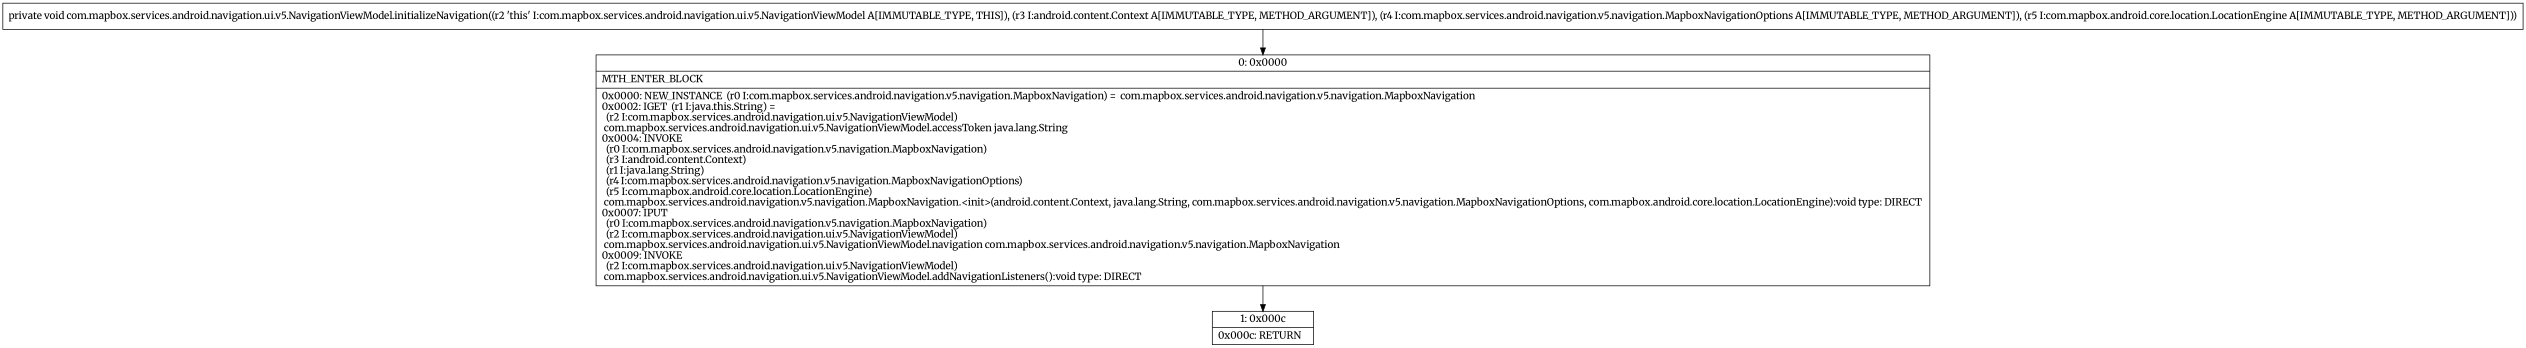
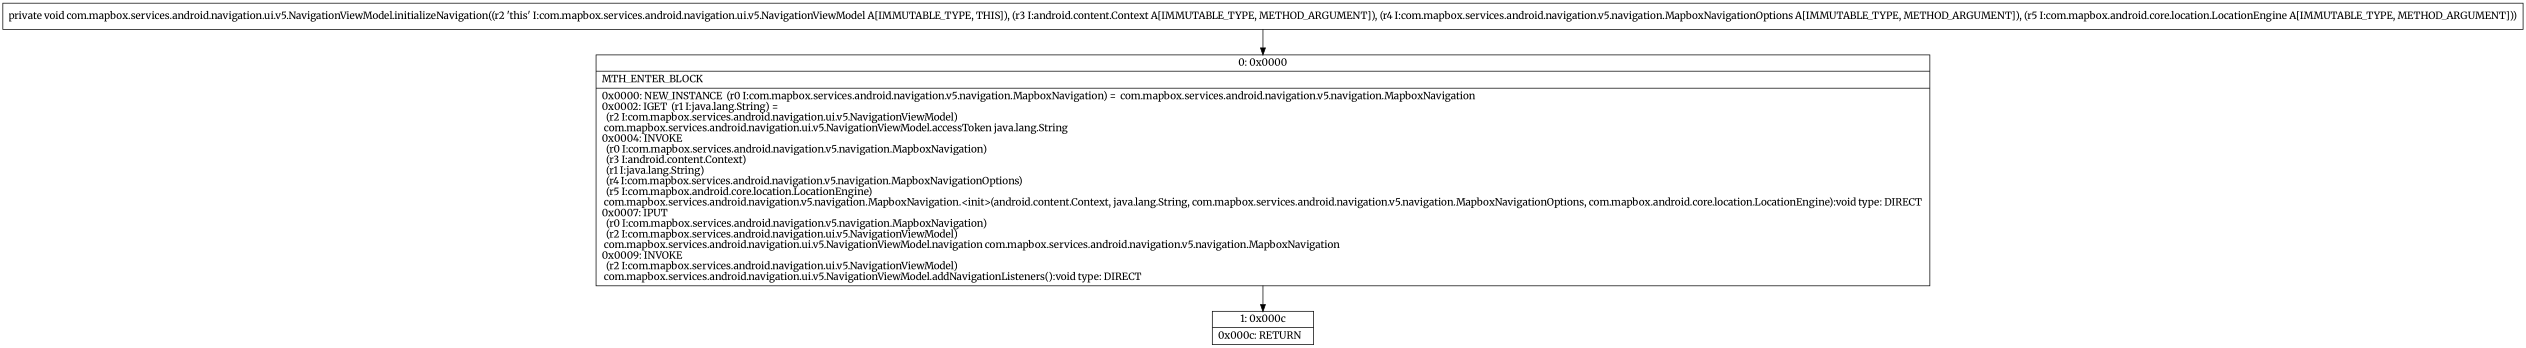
node "0: 0x0000": text "0x0002: IGET  (r1 I:java.this.String) =" -> "0x0002: IGET  (r1 I:java.lang.String) ="
